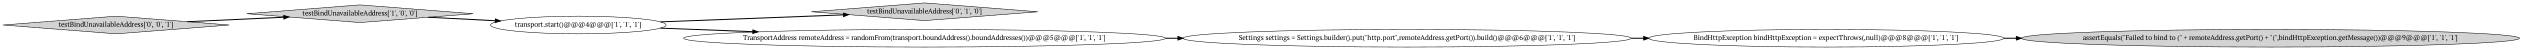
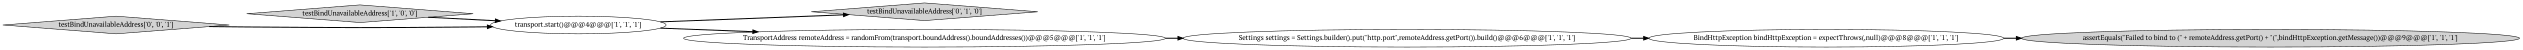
edge "testBindUnavailableAddress['0', '0', '1']" -> "testBindUnavailableAddress['1', '0', '0']": now "testBindUnavailableAddress['0', '0', '1']" -> "transport.start()@@@4@@@['1', '1', '1']"
